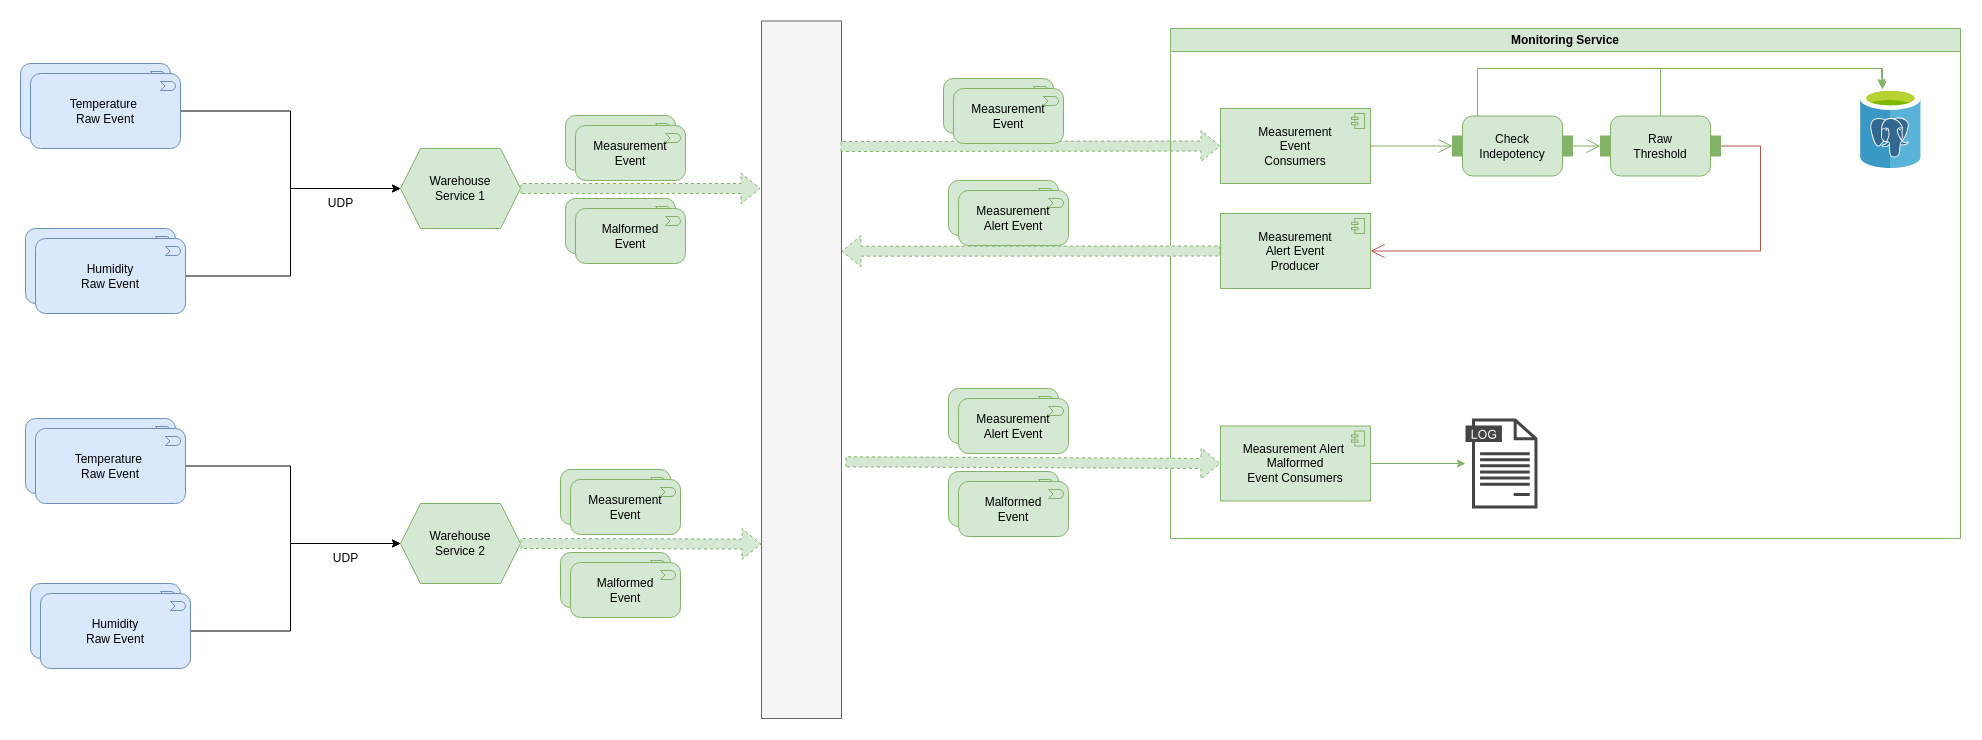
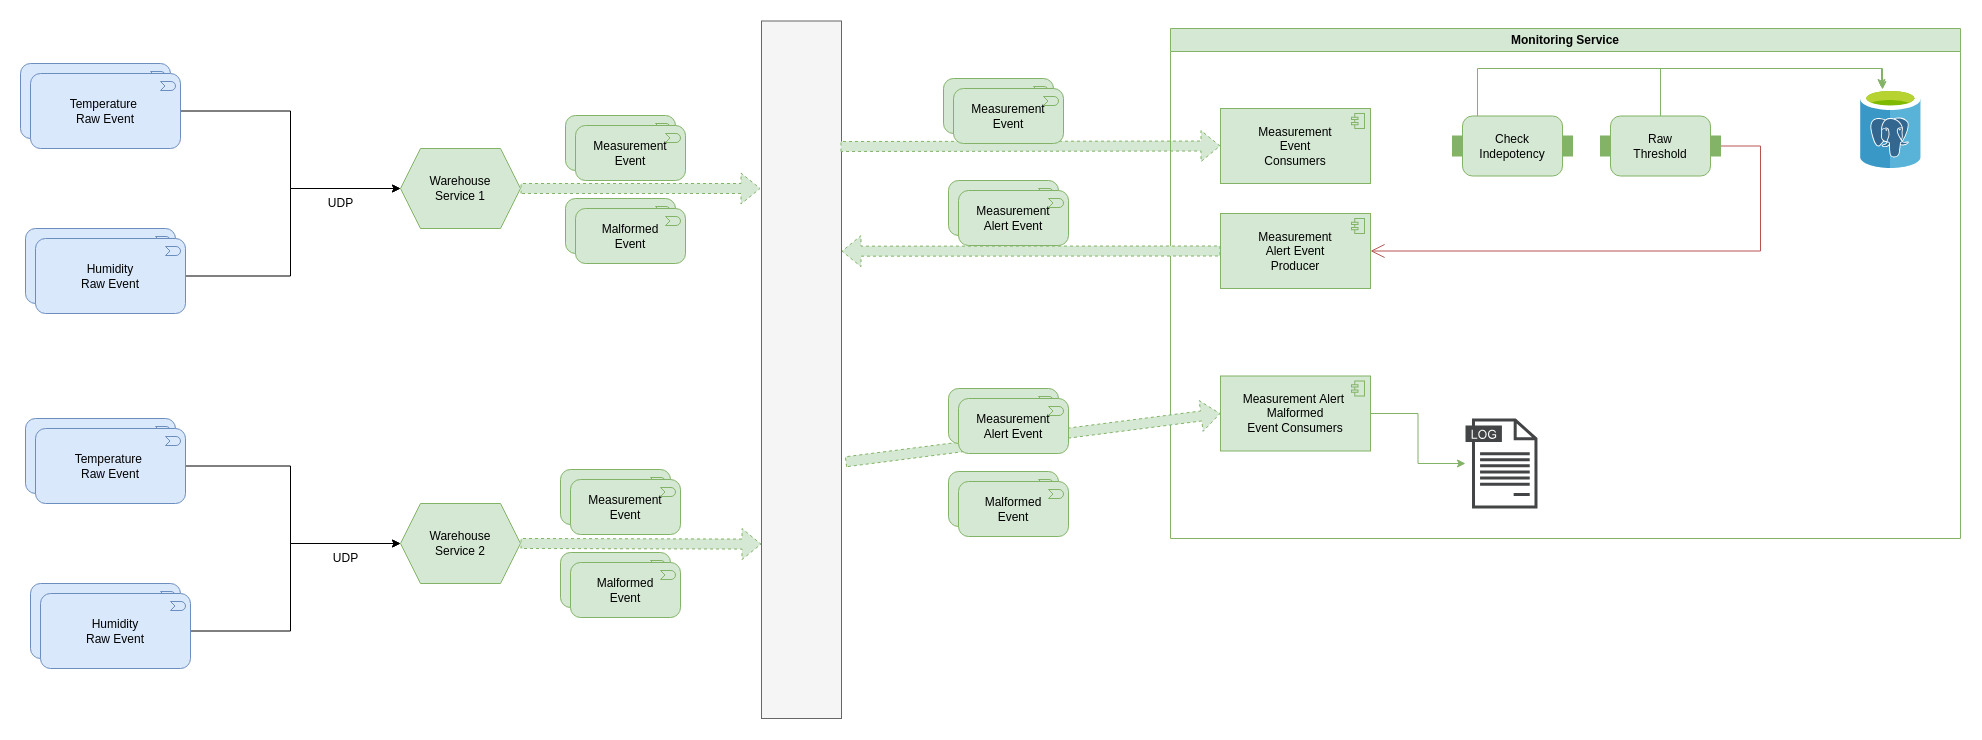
edge "Measurement Event Consumers" -> "Check Indepotency": removed
edge "Check Indepotency" -> "Raw Threshold": removed
node "Measurement Alert Malformed Event Consumers": moved (1296, 464) -> (1296, 414)
